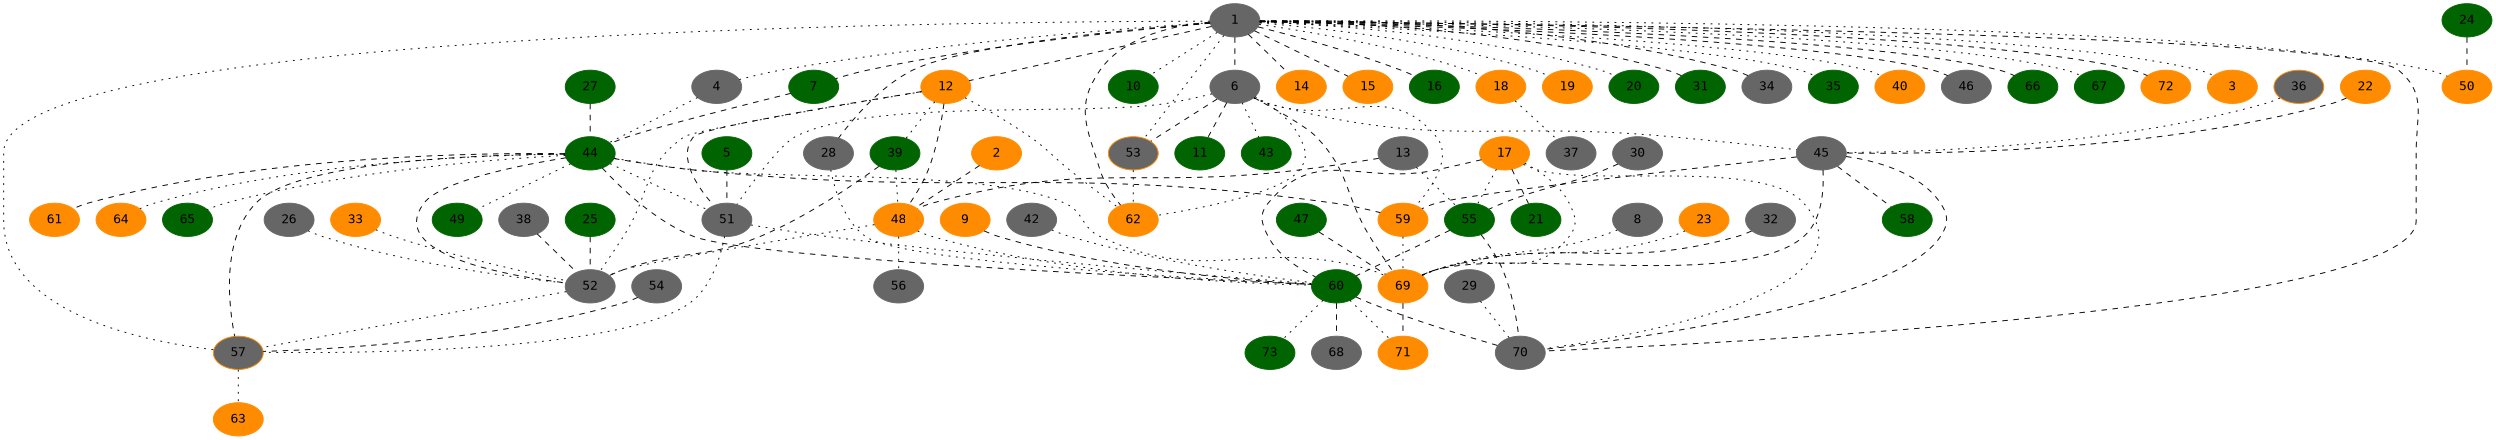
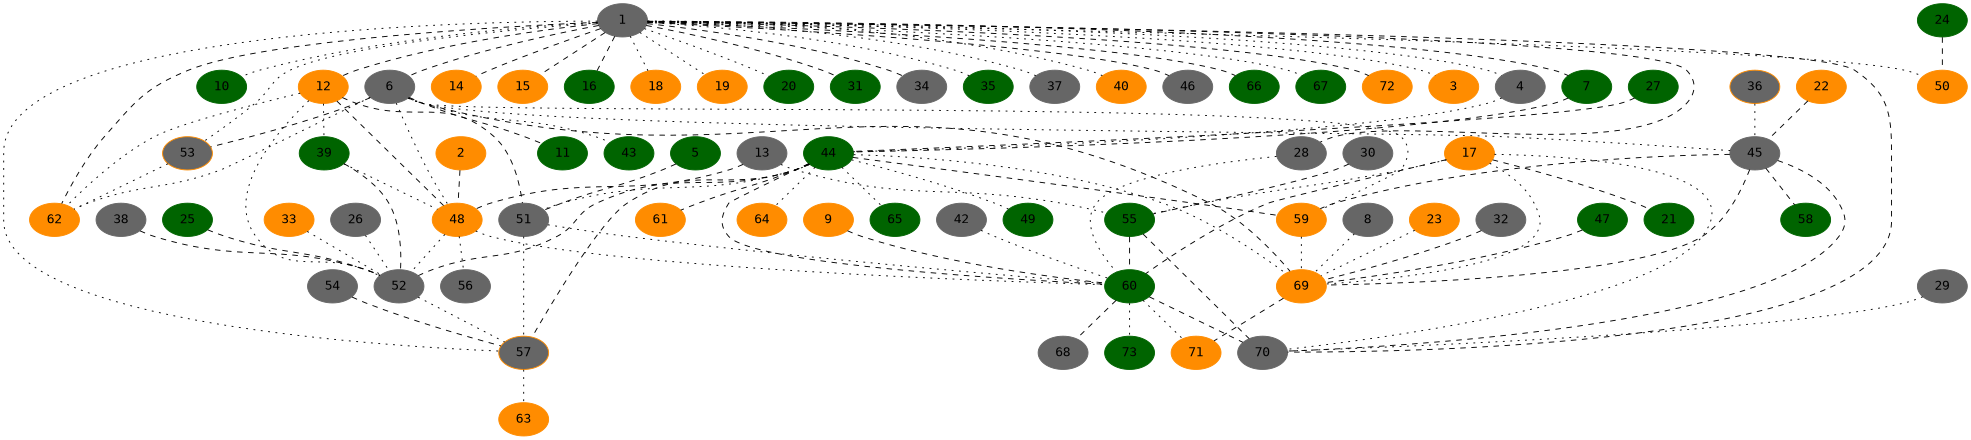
edge "6" -- "51": now "6" -- "48"
edge "18" -- "37": now "1" -- "37"
